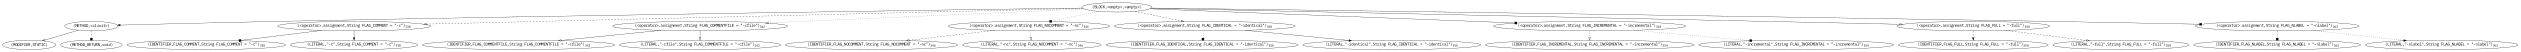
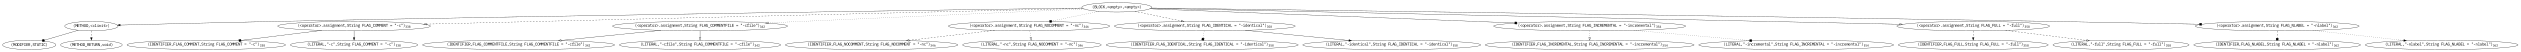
edge "(METHOD,<clinit>)" -> "(METHOD_RETURN,void)": arrowhead box -> normal
edge "(METHOD,<clinit>)" -> "(MODIFIER,STATIC)": arrowhead onormal -> box
